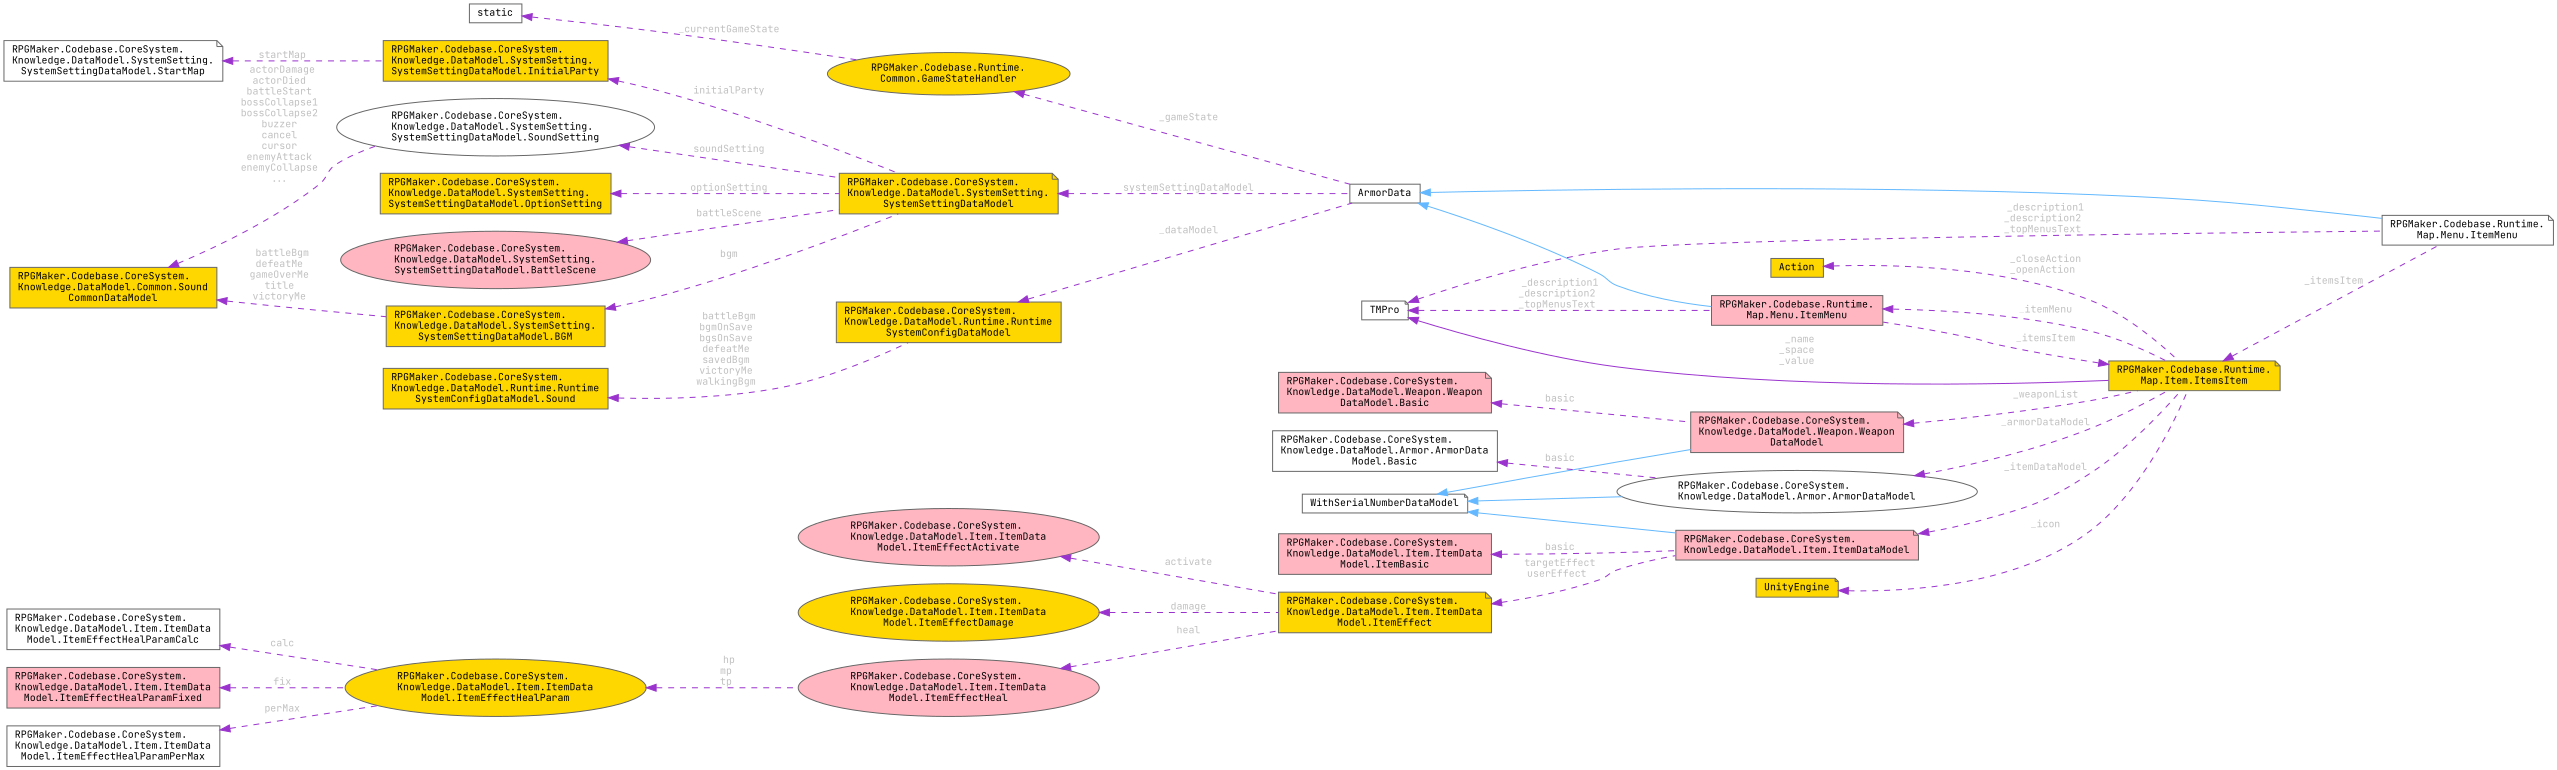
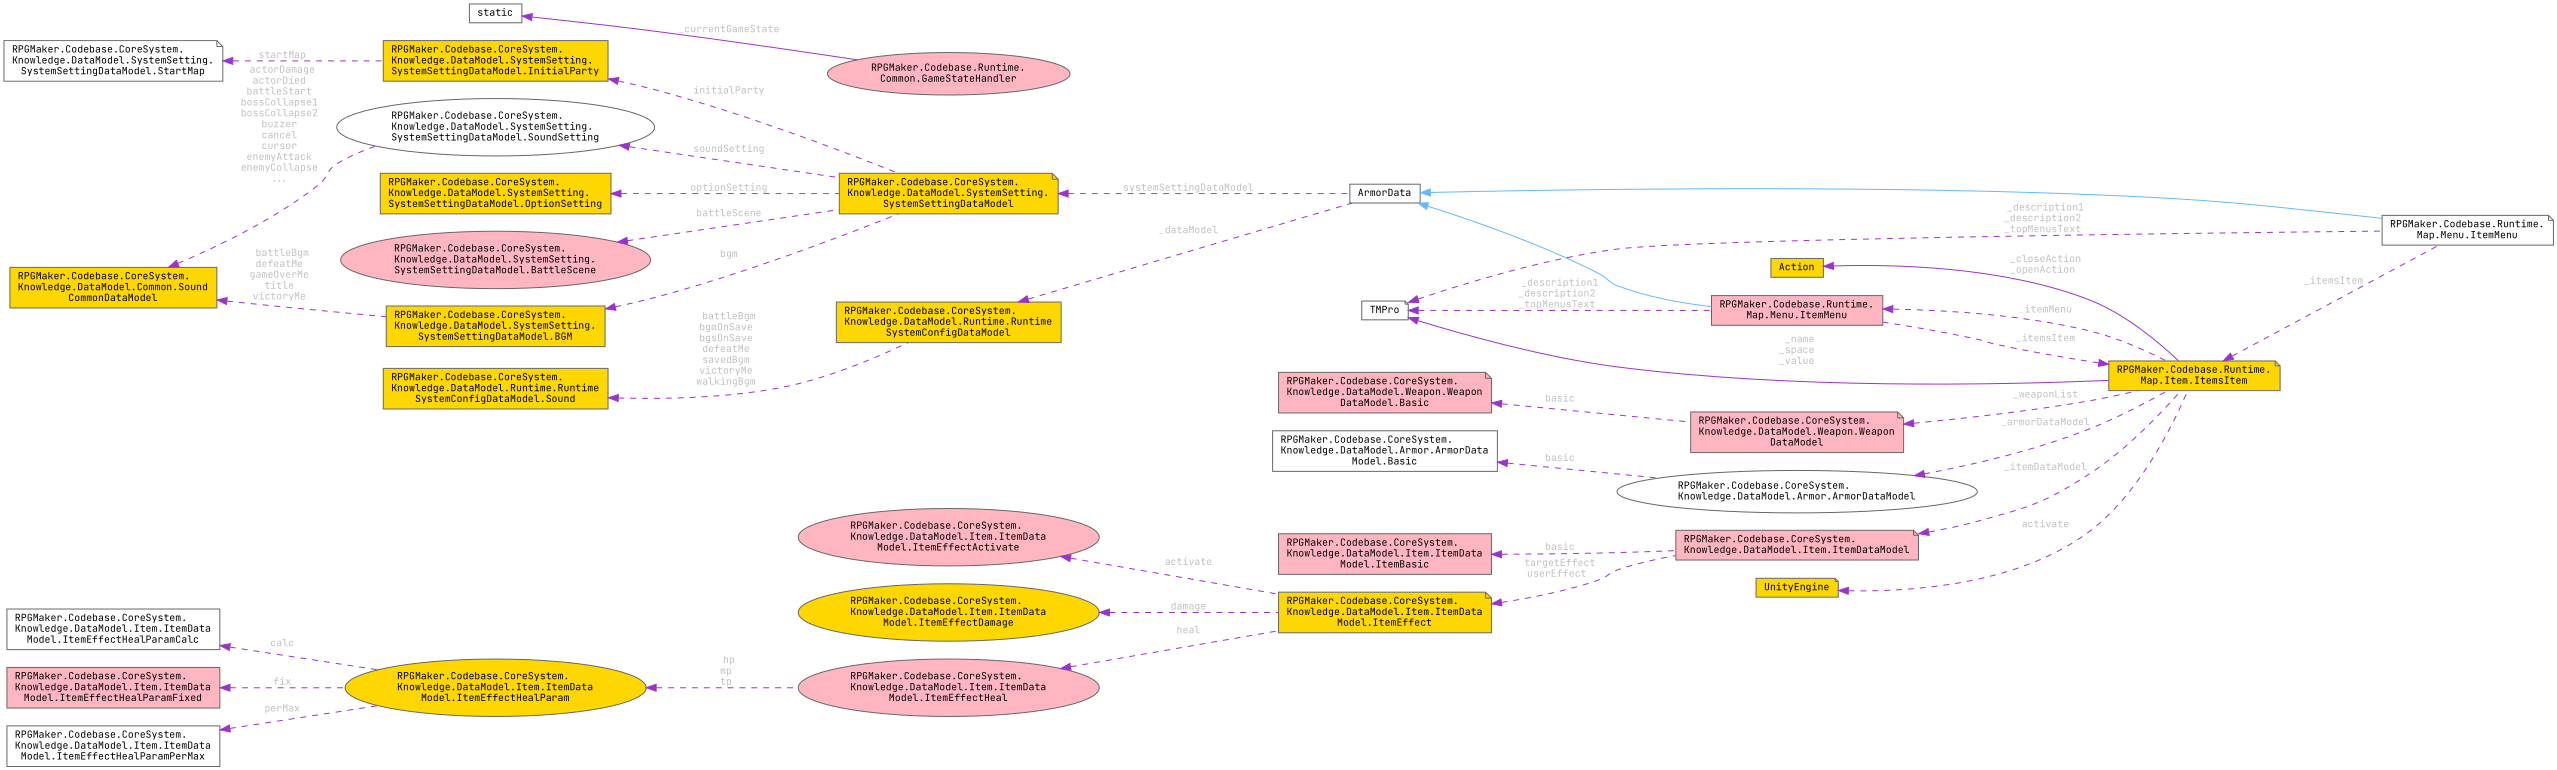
edge "RPGMaker.Codebase.Runtime. Common.GameStateHandler" -> "static": style dashed -> solid
node "RPGMaker.Codebase.Runtime. Common.GameStateHandler": fillcolor gold -> lightpink
edge "ArmorData" -> "RPGMaker.Codebase.Runtime. Common.GameStateHandler": removed, label "_gameState"
edge "RPGMaker.Codebase.Runtime. Map.Item.ItemsItem" -> "Action": style dashed -> solid
node "WithSerialNumberDataModel": removed
edge "RPGMaker.Codebase.Runtime. Map.Item.ItemsItem" -> "UnityEngine": label " _icon" -> " activate"
